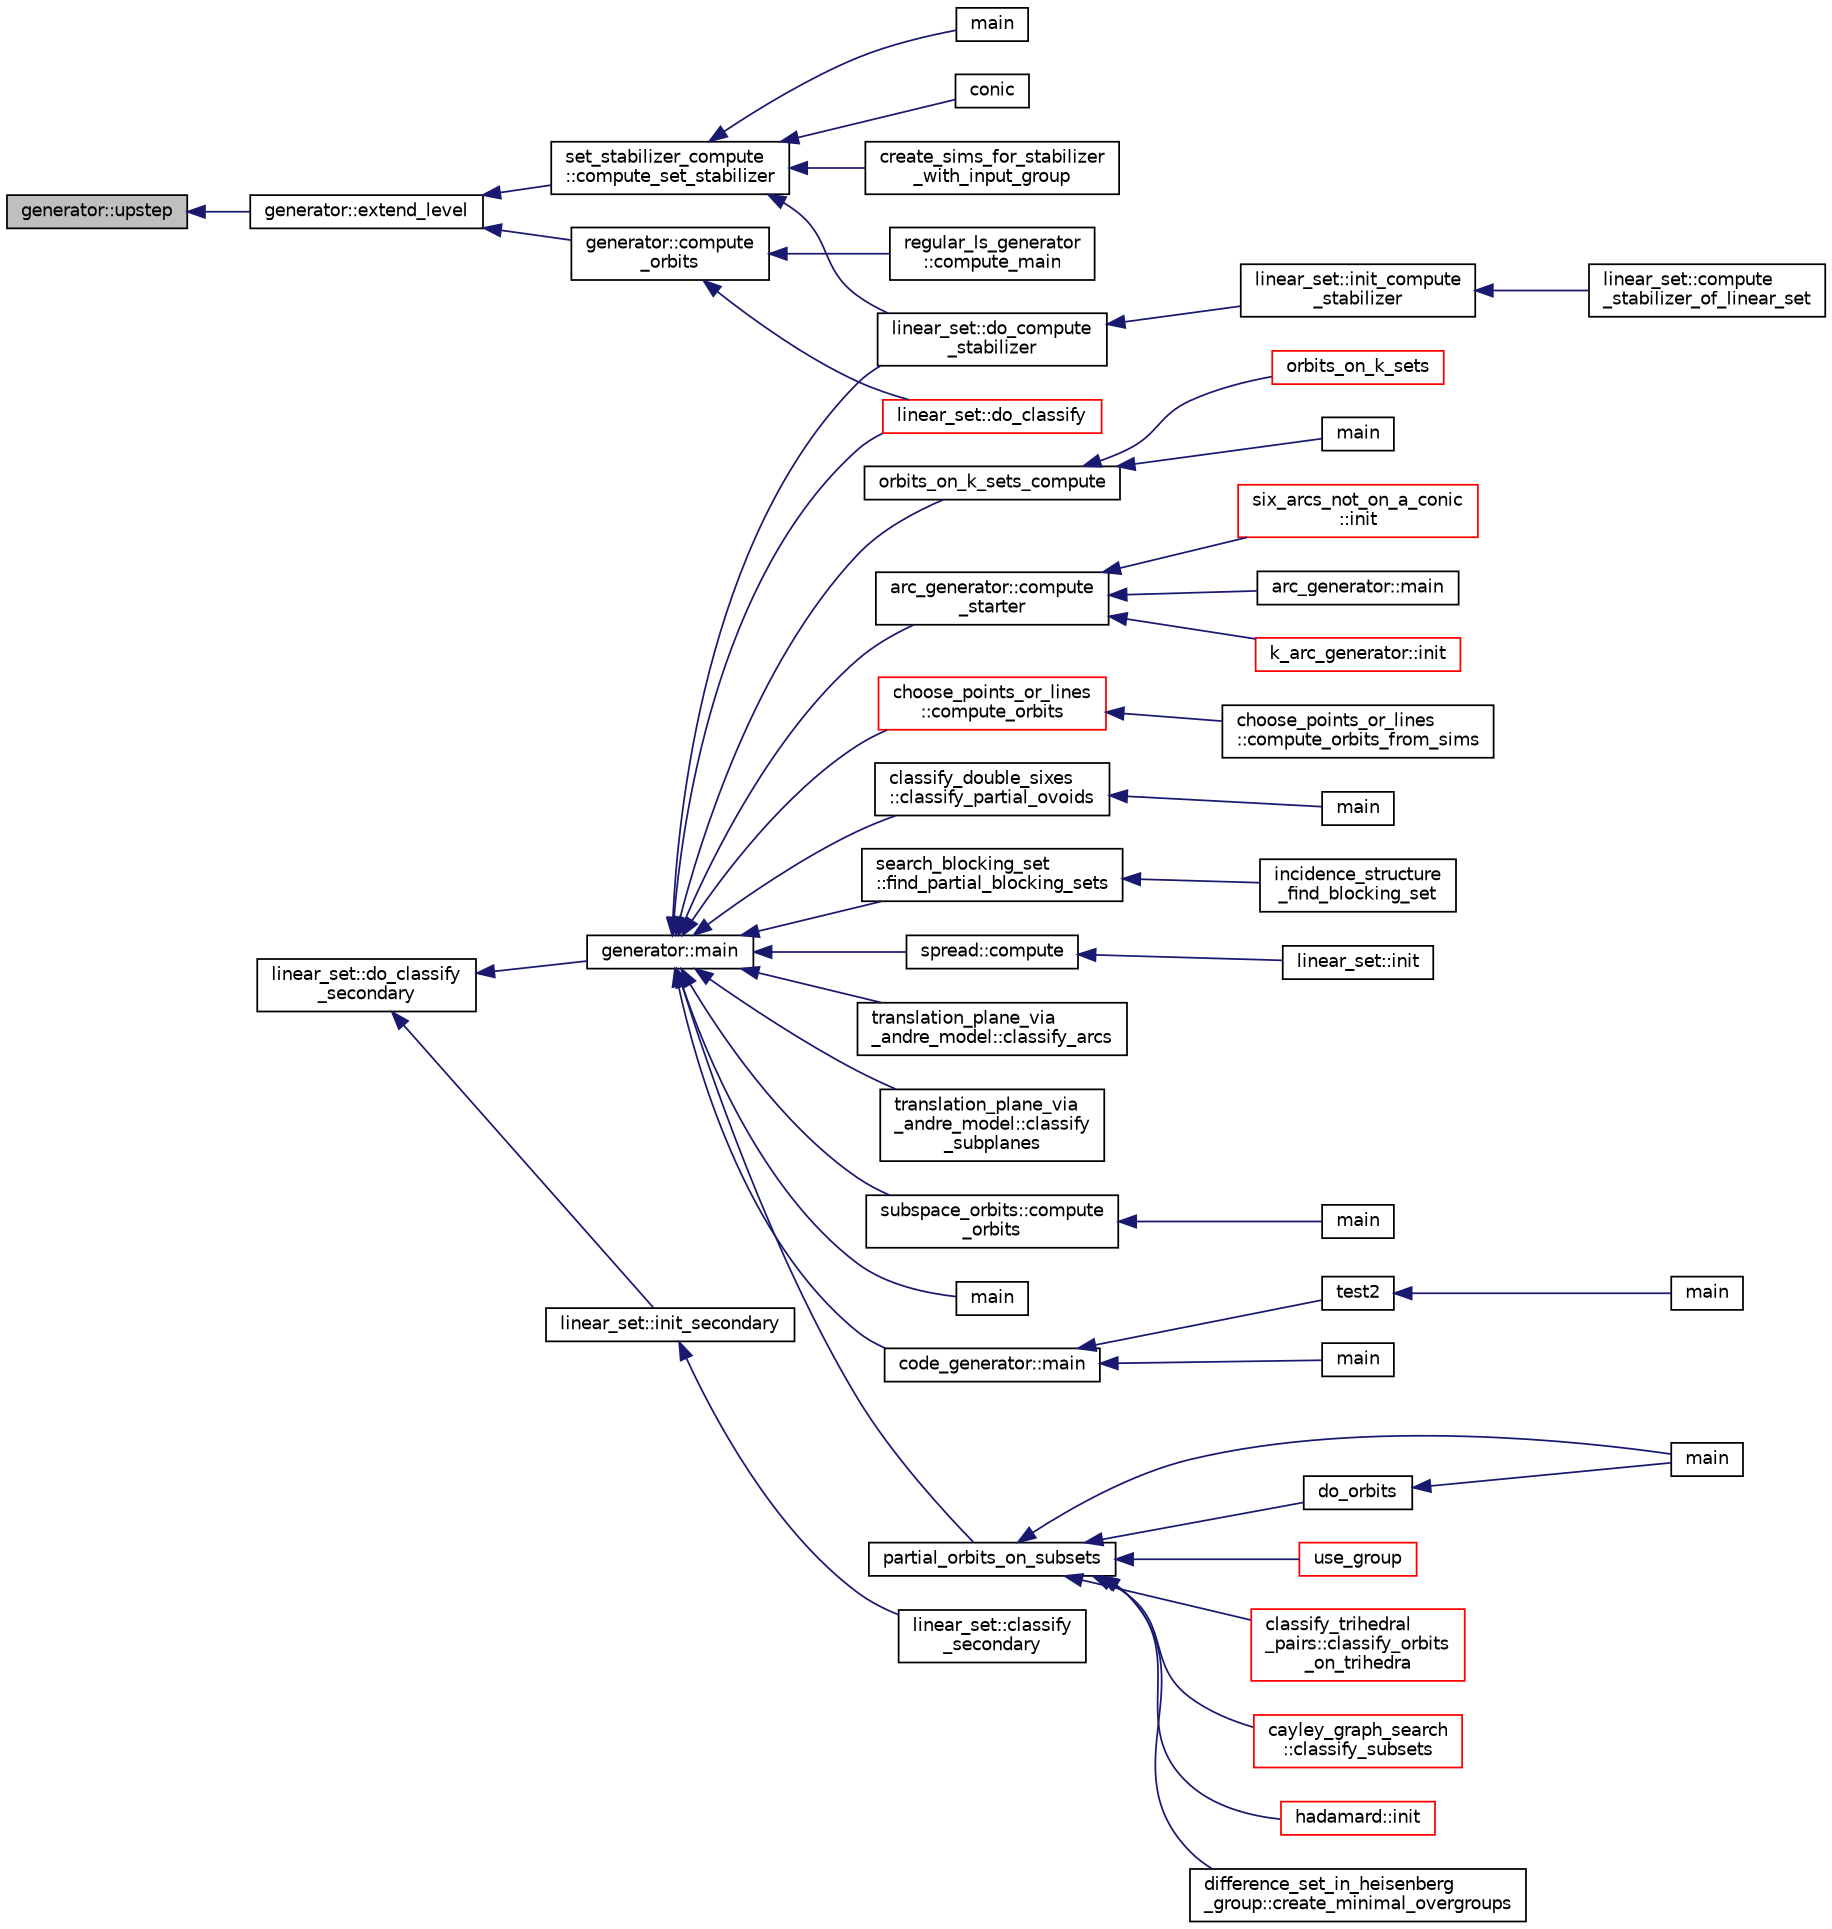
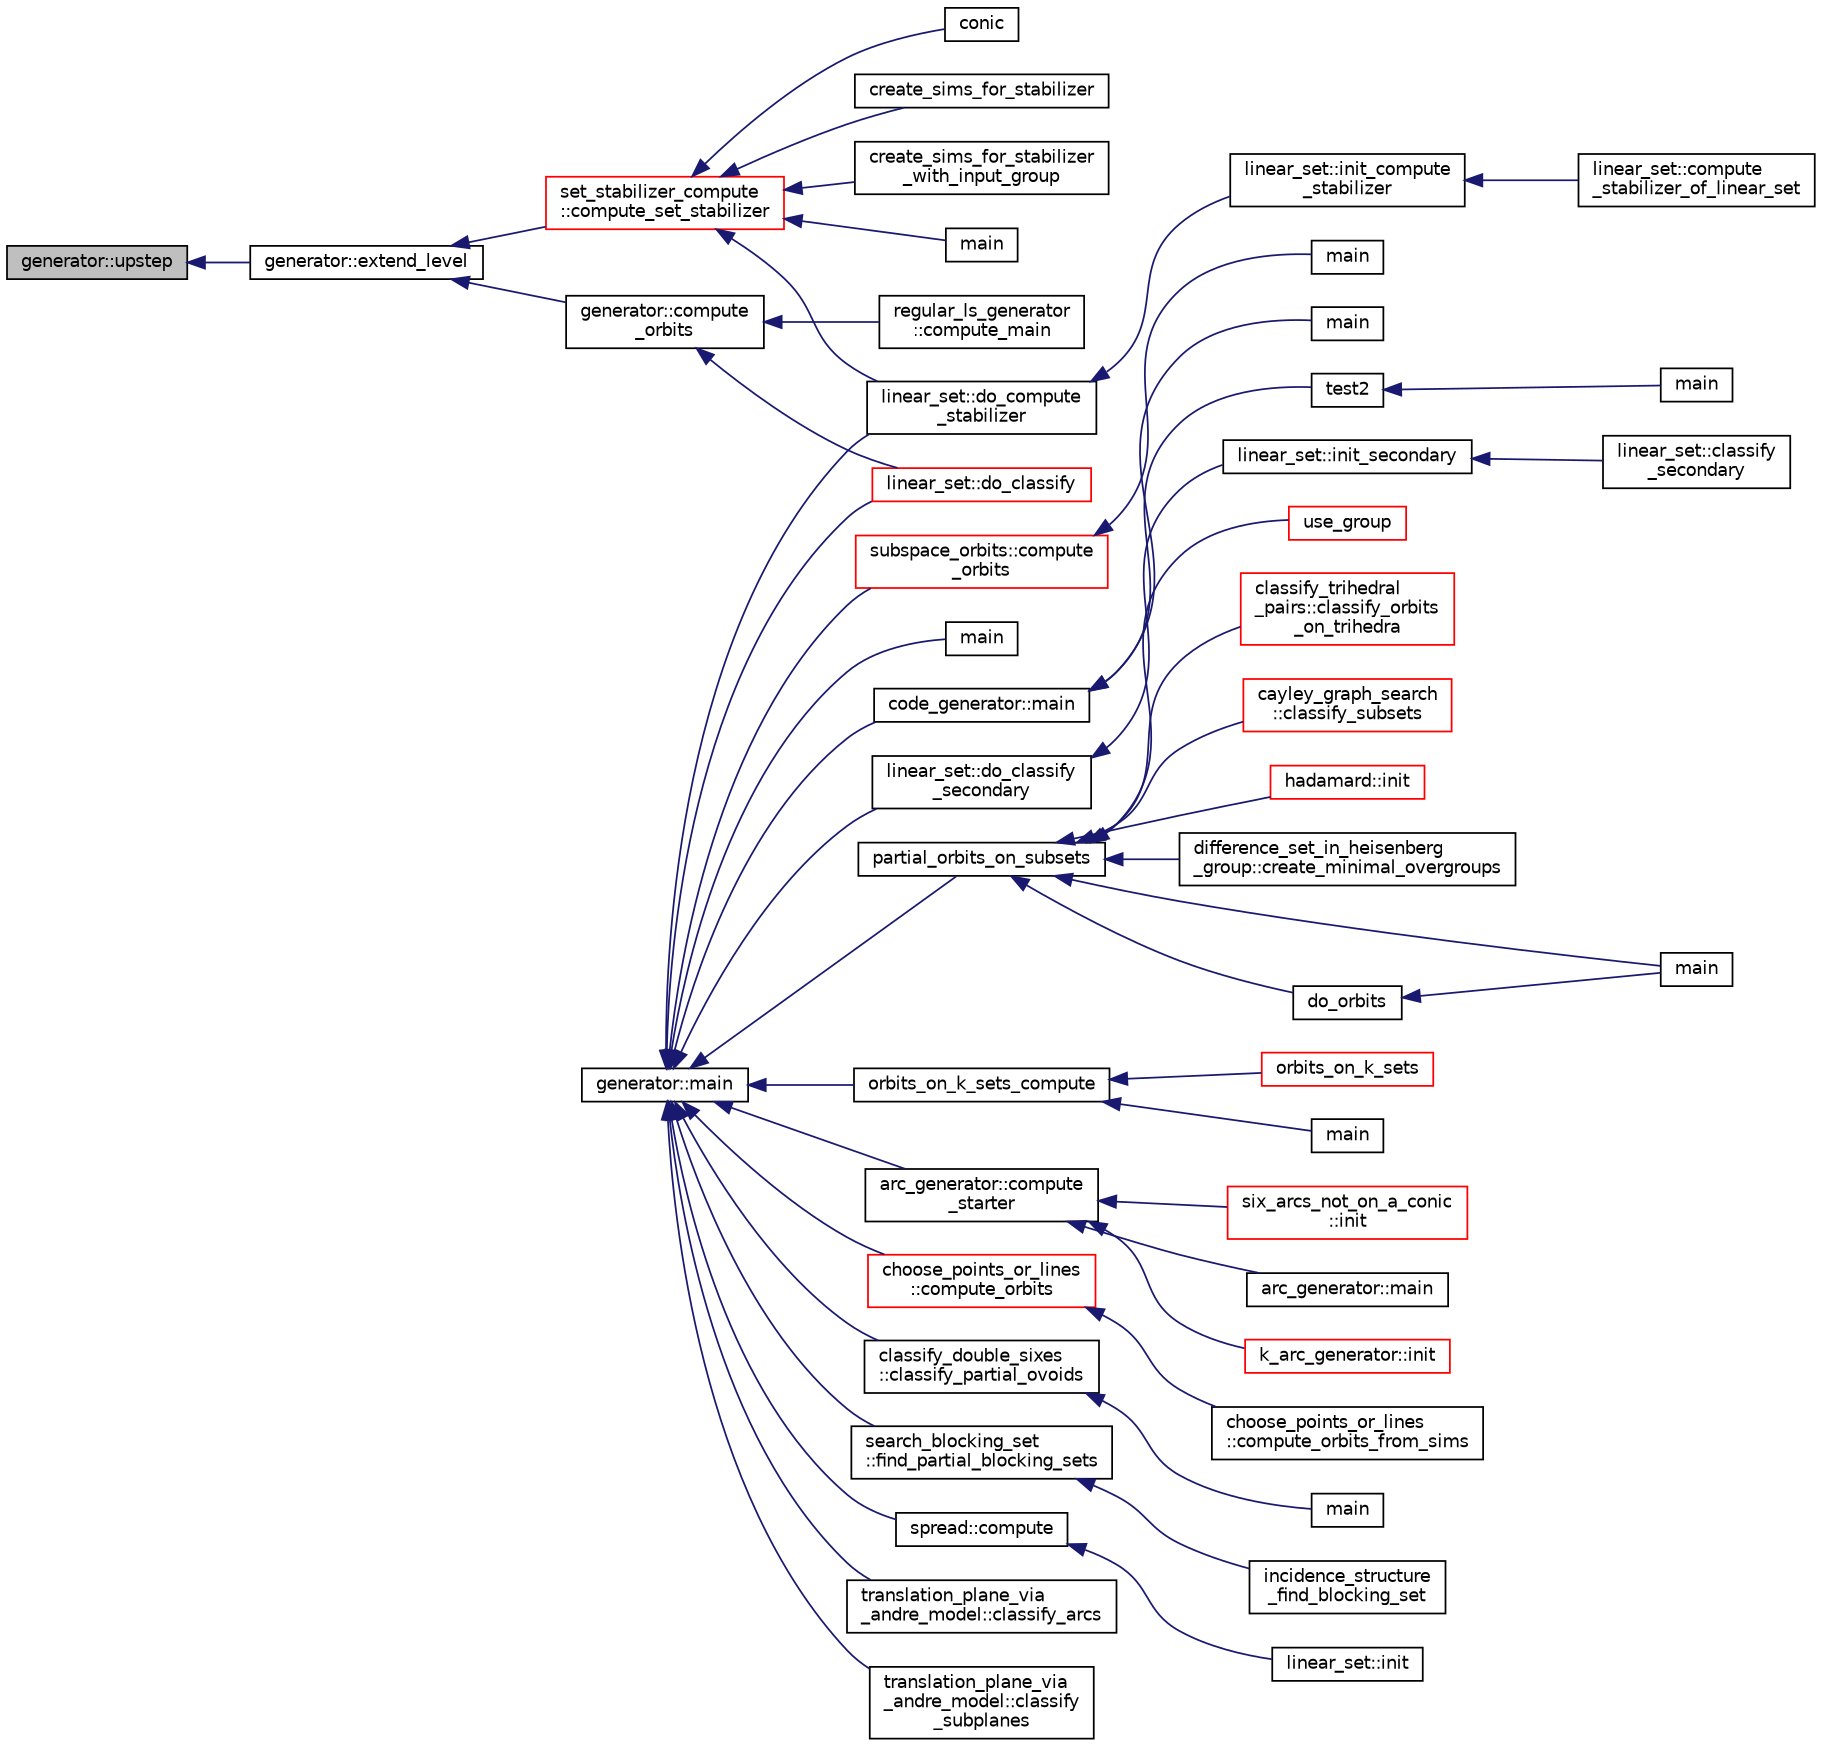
node "create_sims_for_stabilizer": added
node "set_stabilizer_compute ::compute_set_stabilizer": color black -> red
edge "generator::main" -> "linear_set::do_classify _secondary": reversed
node "subspace_orbits::compute _orbits": color black -> red
